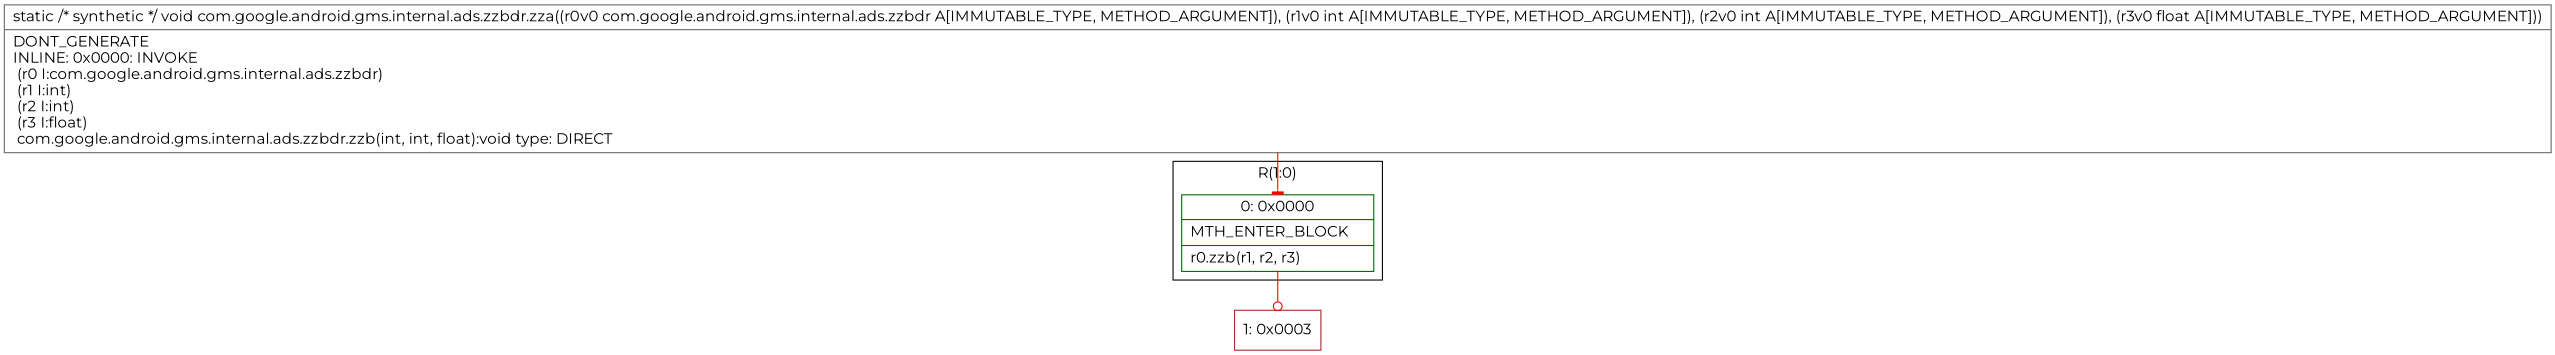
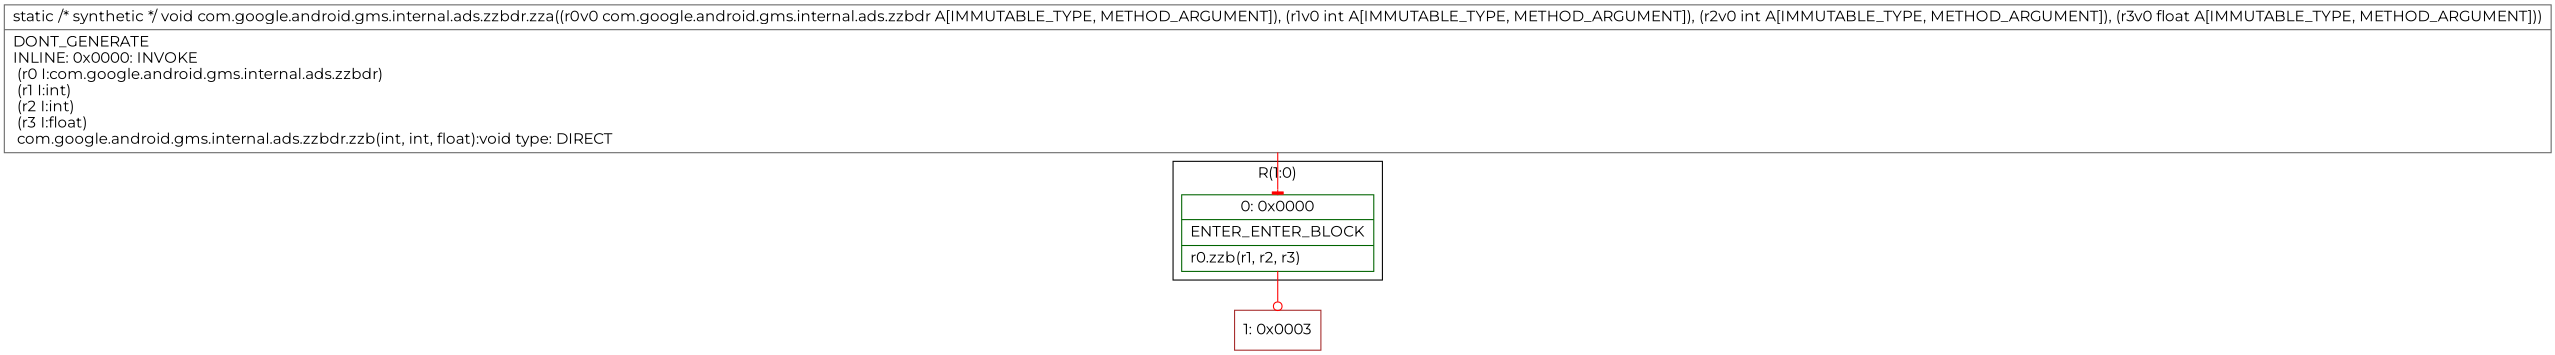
node "0: 0x0000": text "MTH_ENTER_BLOCK" -> "ENTER_ENTER_BLOCK"
